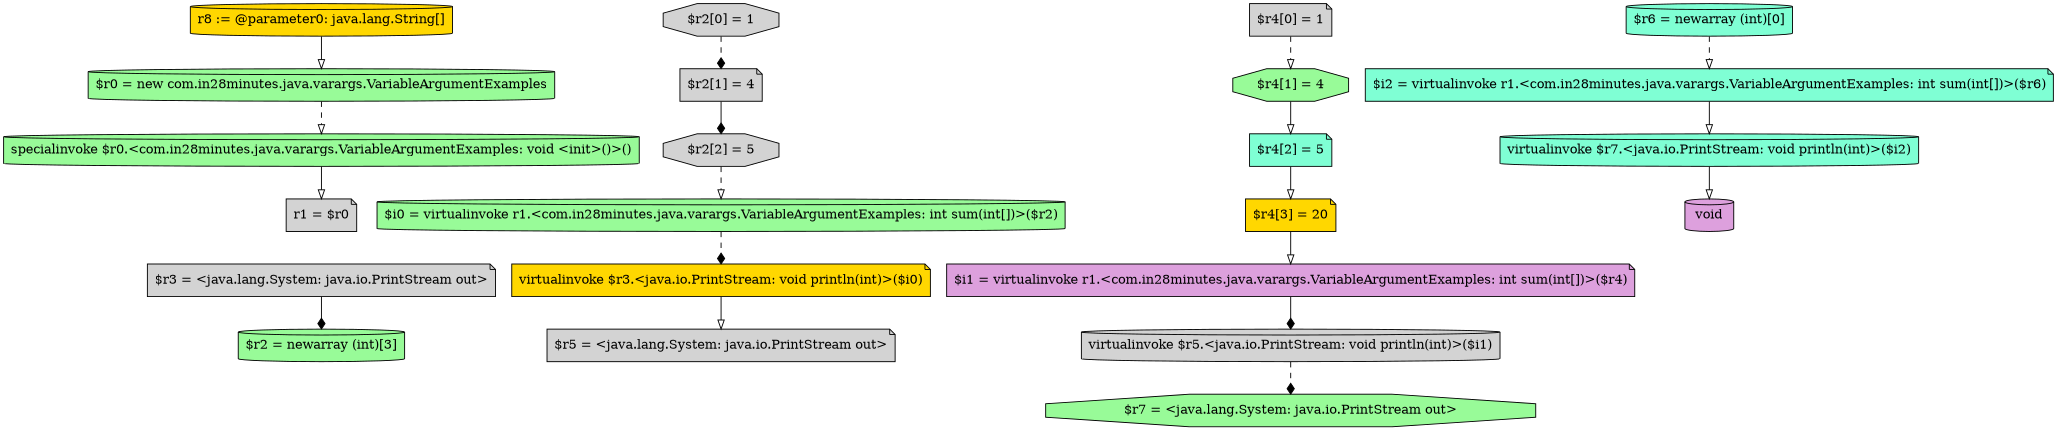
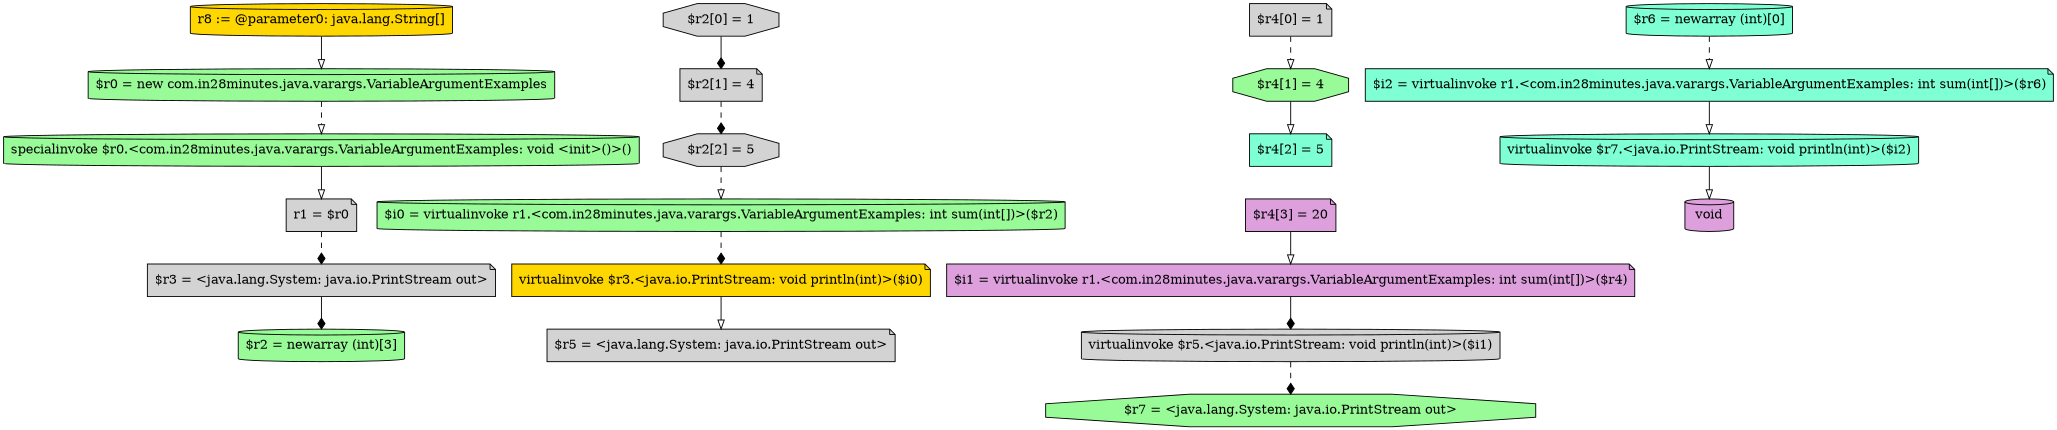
edge "$r2[0] = 1" -> "$r2[1] = 4": style dashed -> solid
edge "$r2[1] = 4" -> "$r2[2] = 5": style solid -> dashed
edge "$r4[2] = 5" -> "$r4[3] = 20": removed
node "$r4[3] = 20": fillcolor gold -> plum
edge "r1 = $r0" -> "$r3 = <java.lang.System: java.io.PrintStream out>": added
